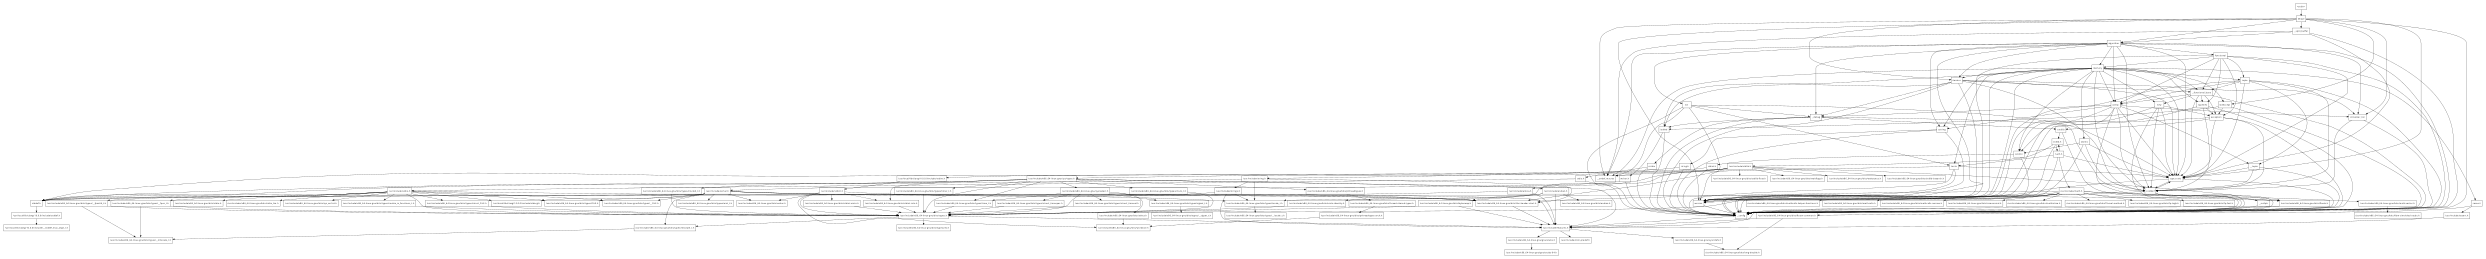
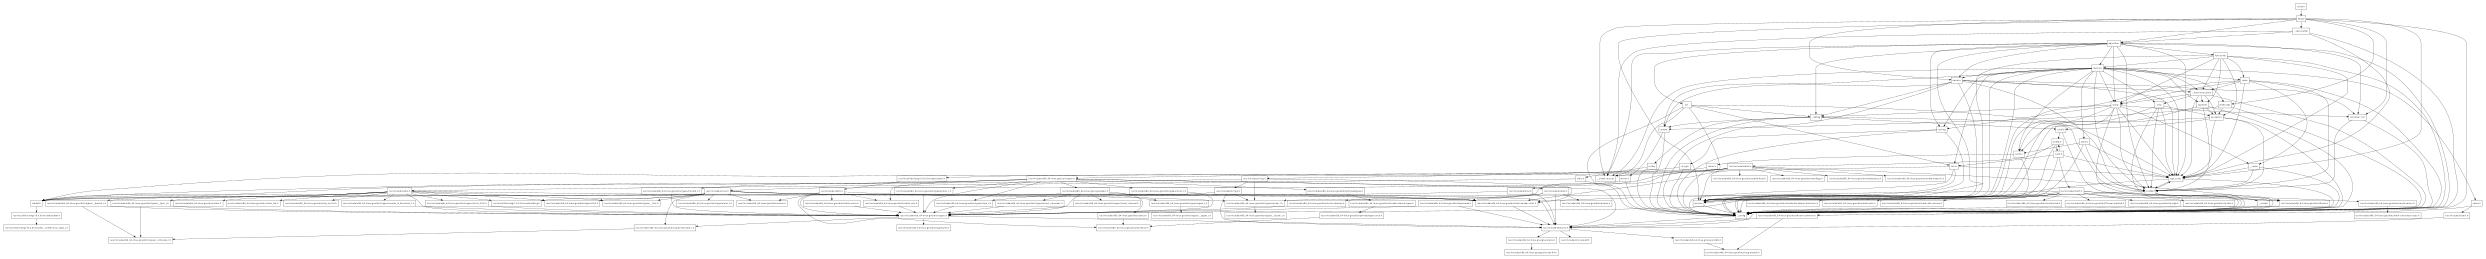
node "/usr/include/x86_64-linux-gnu/bits/iscanonical.h": removed
